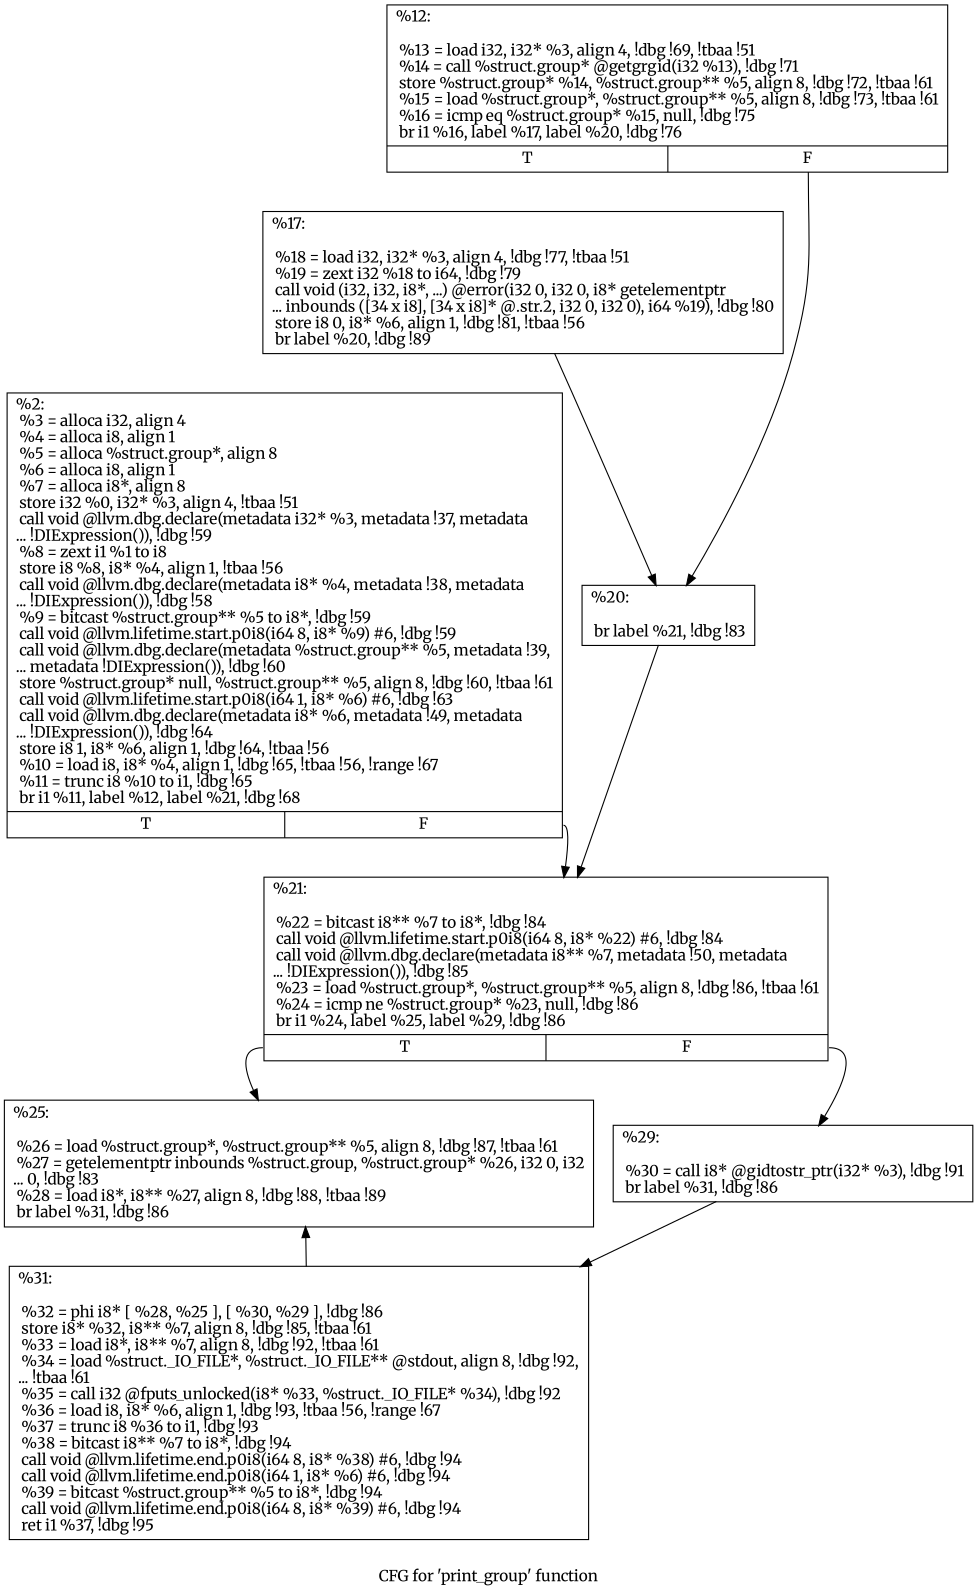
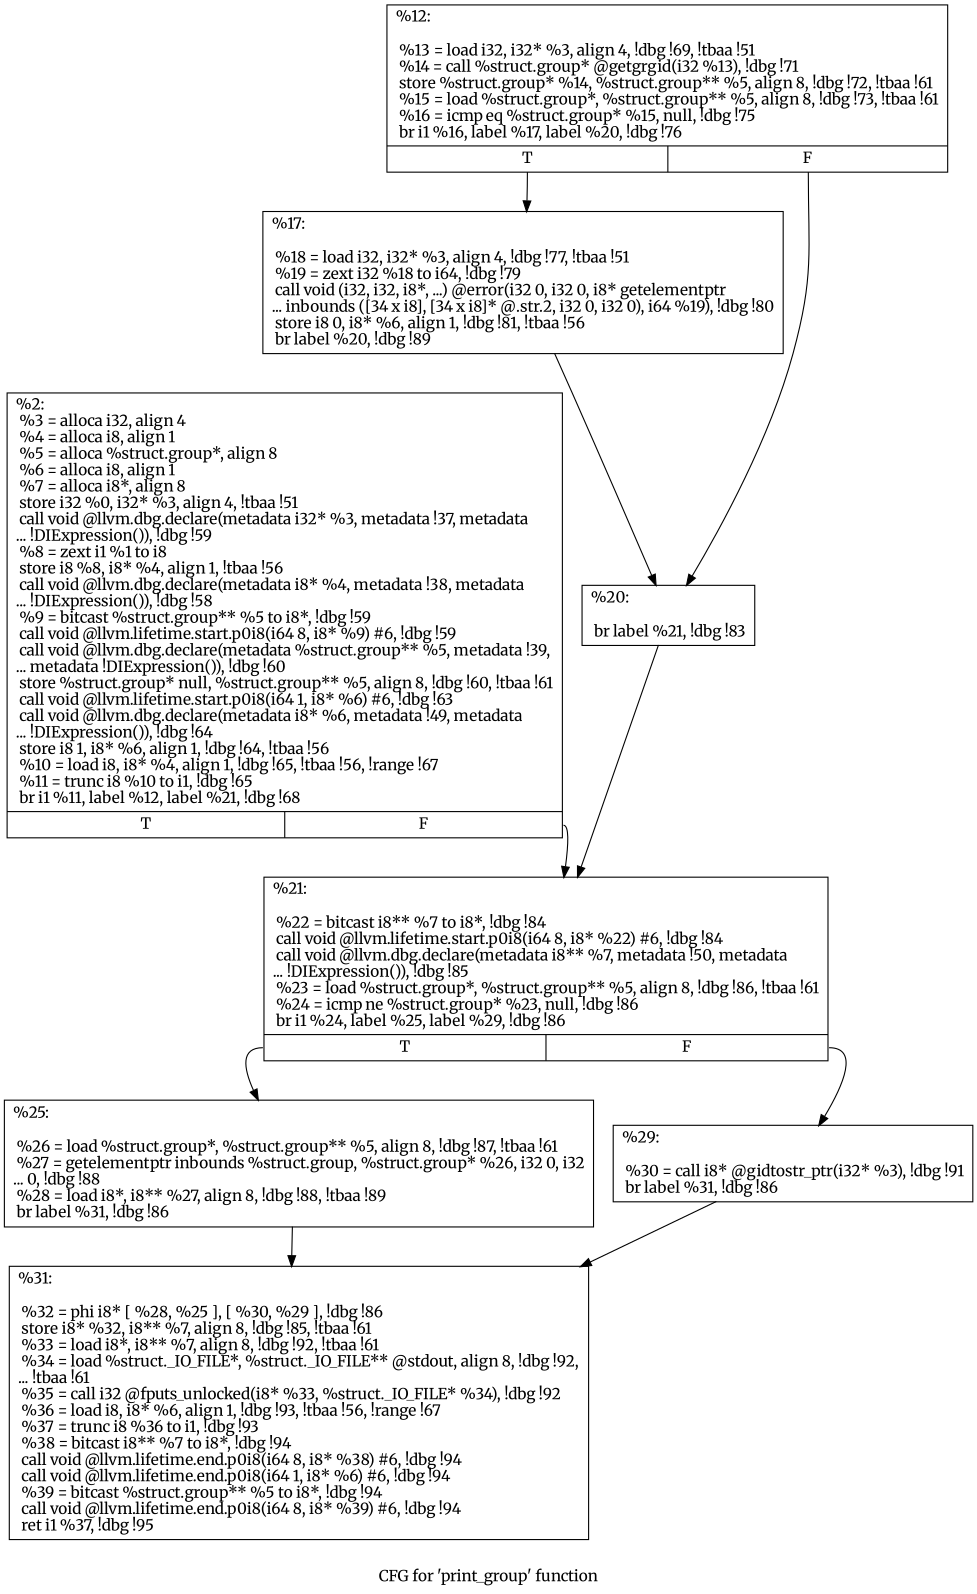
edge "%12:" -> "%17:": added
node "%25:": text "... 0, !dbg !83" -> "... 0, !dbg !88"
edge "%31:" -> "%25:": reversed
